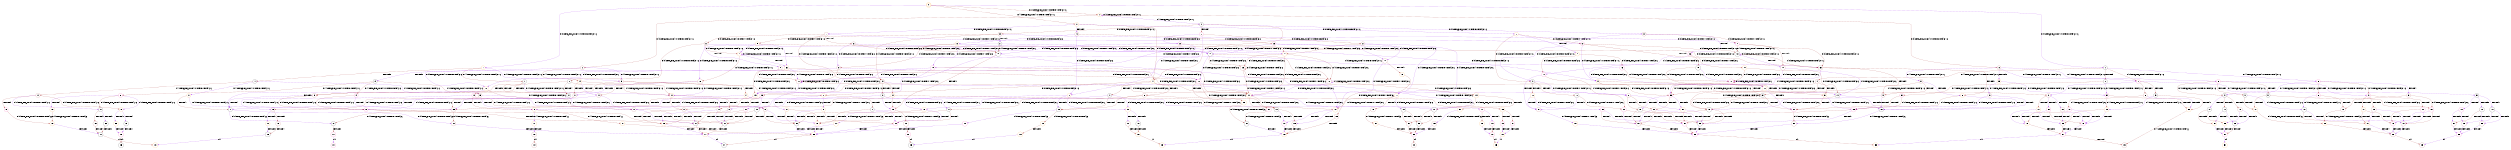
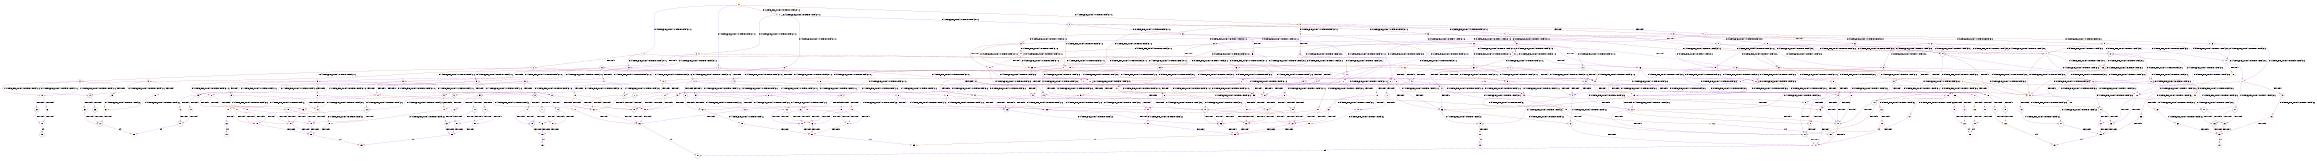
edge "114" -> "192": removed, label "EX !0 !ATOMIC_EXCH_BRANCH (1, +0, TRUE, +1, 1, FALSE) !{0, 2}"
edge "67" -> "145": reversed
edge "231" -> "203": reversed
